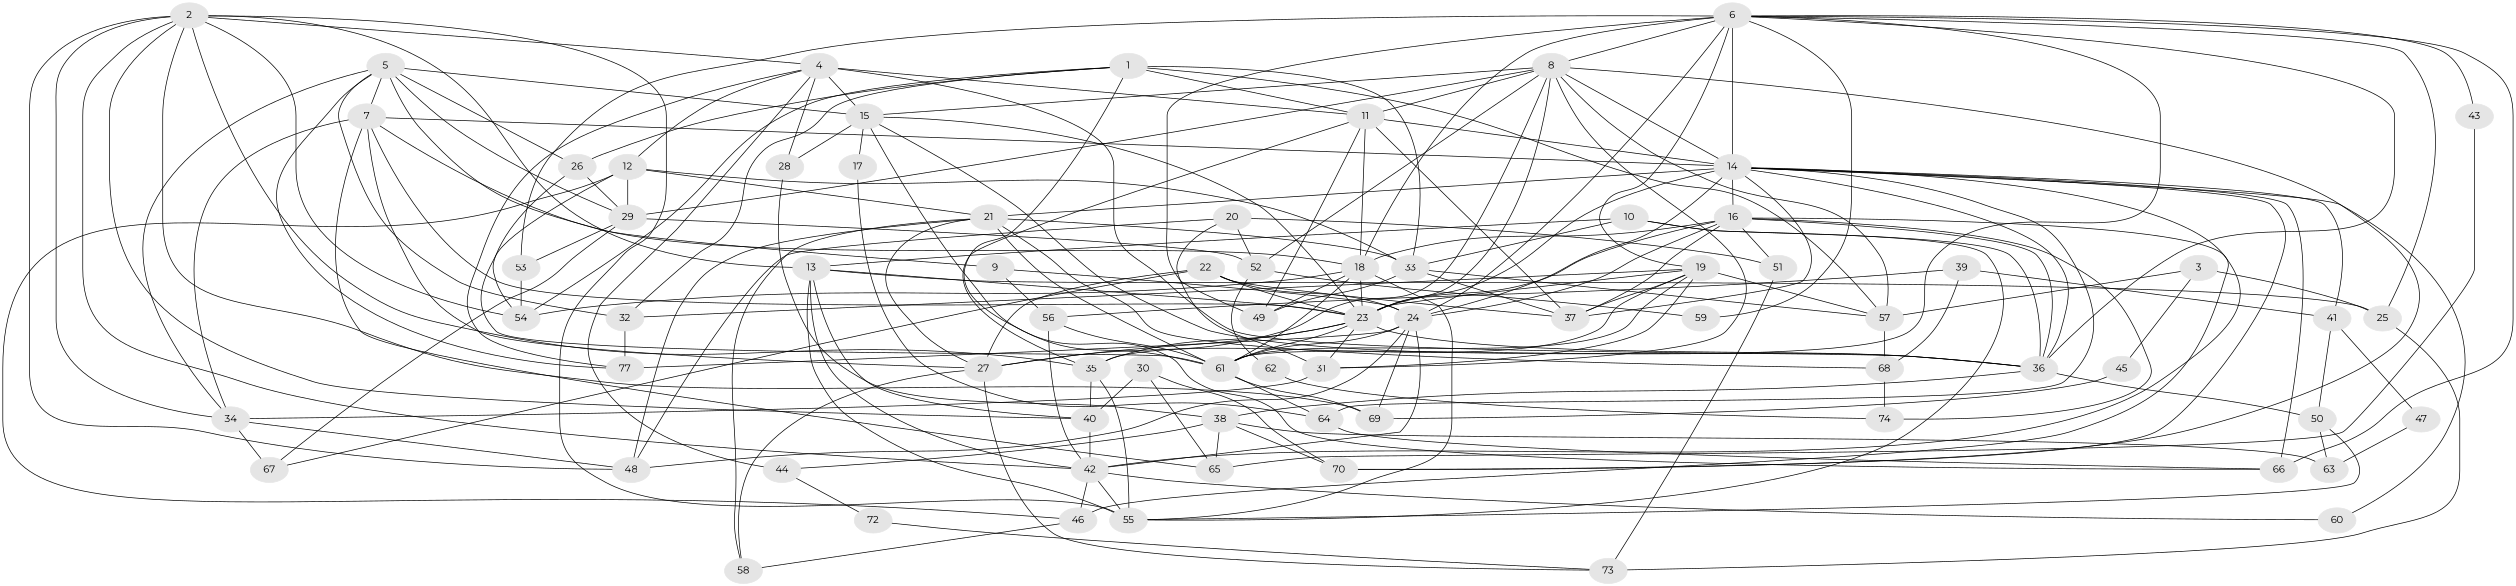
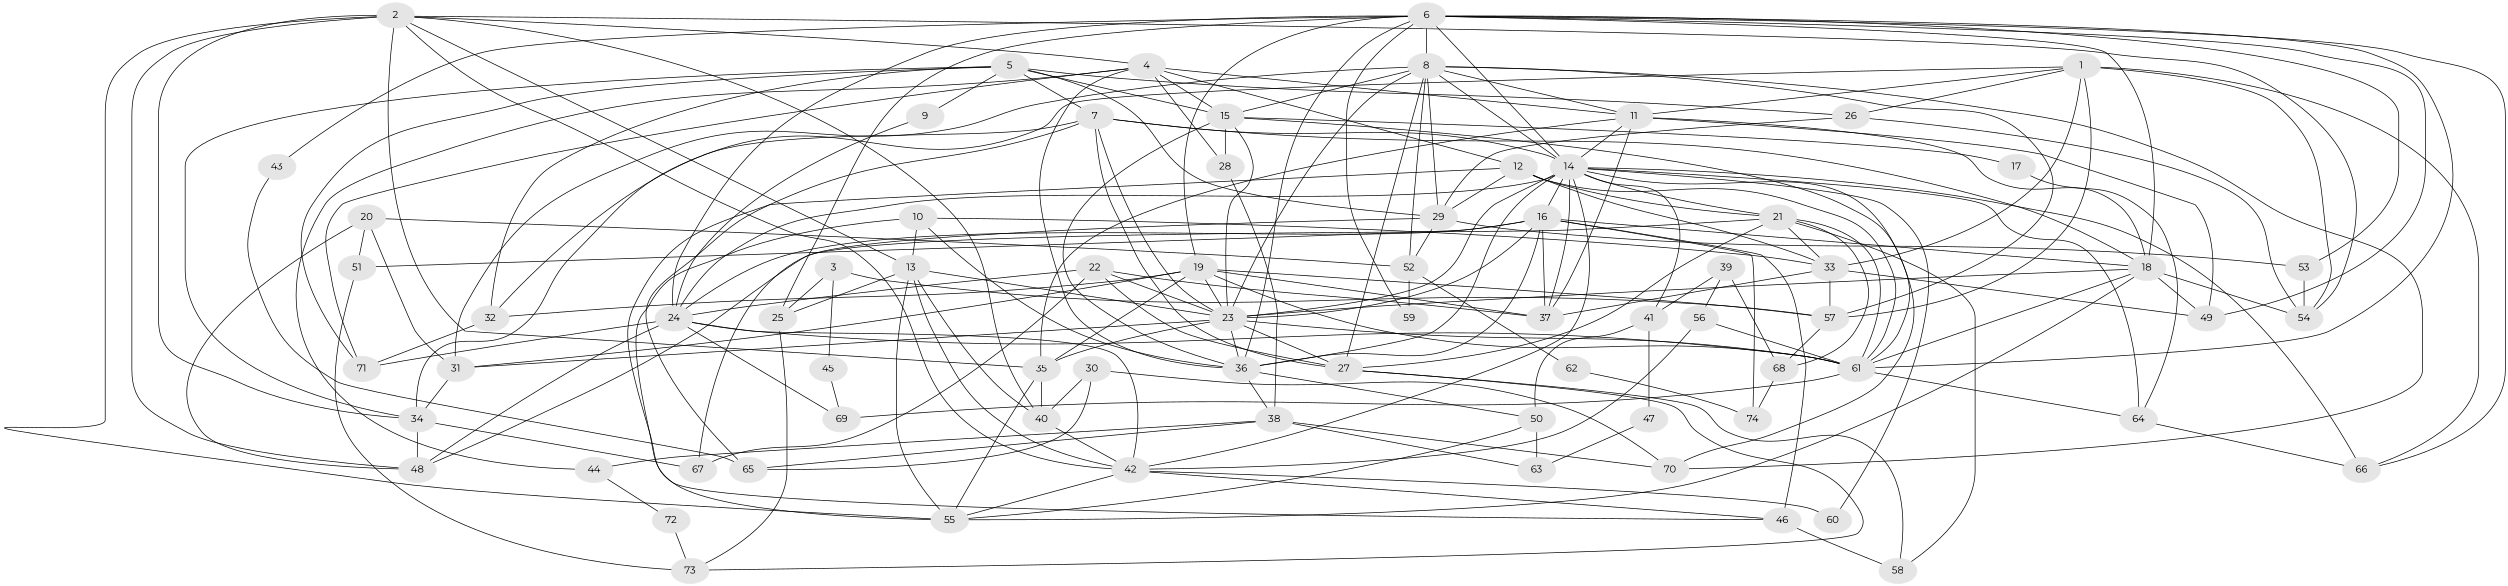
edge "9" -- "56": removed
node "77": label "77" -> "71"
edge "2" -- "69": removed
